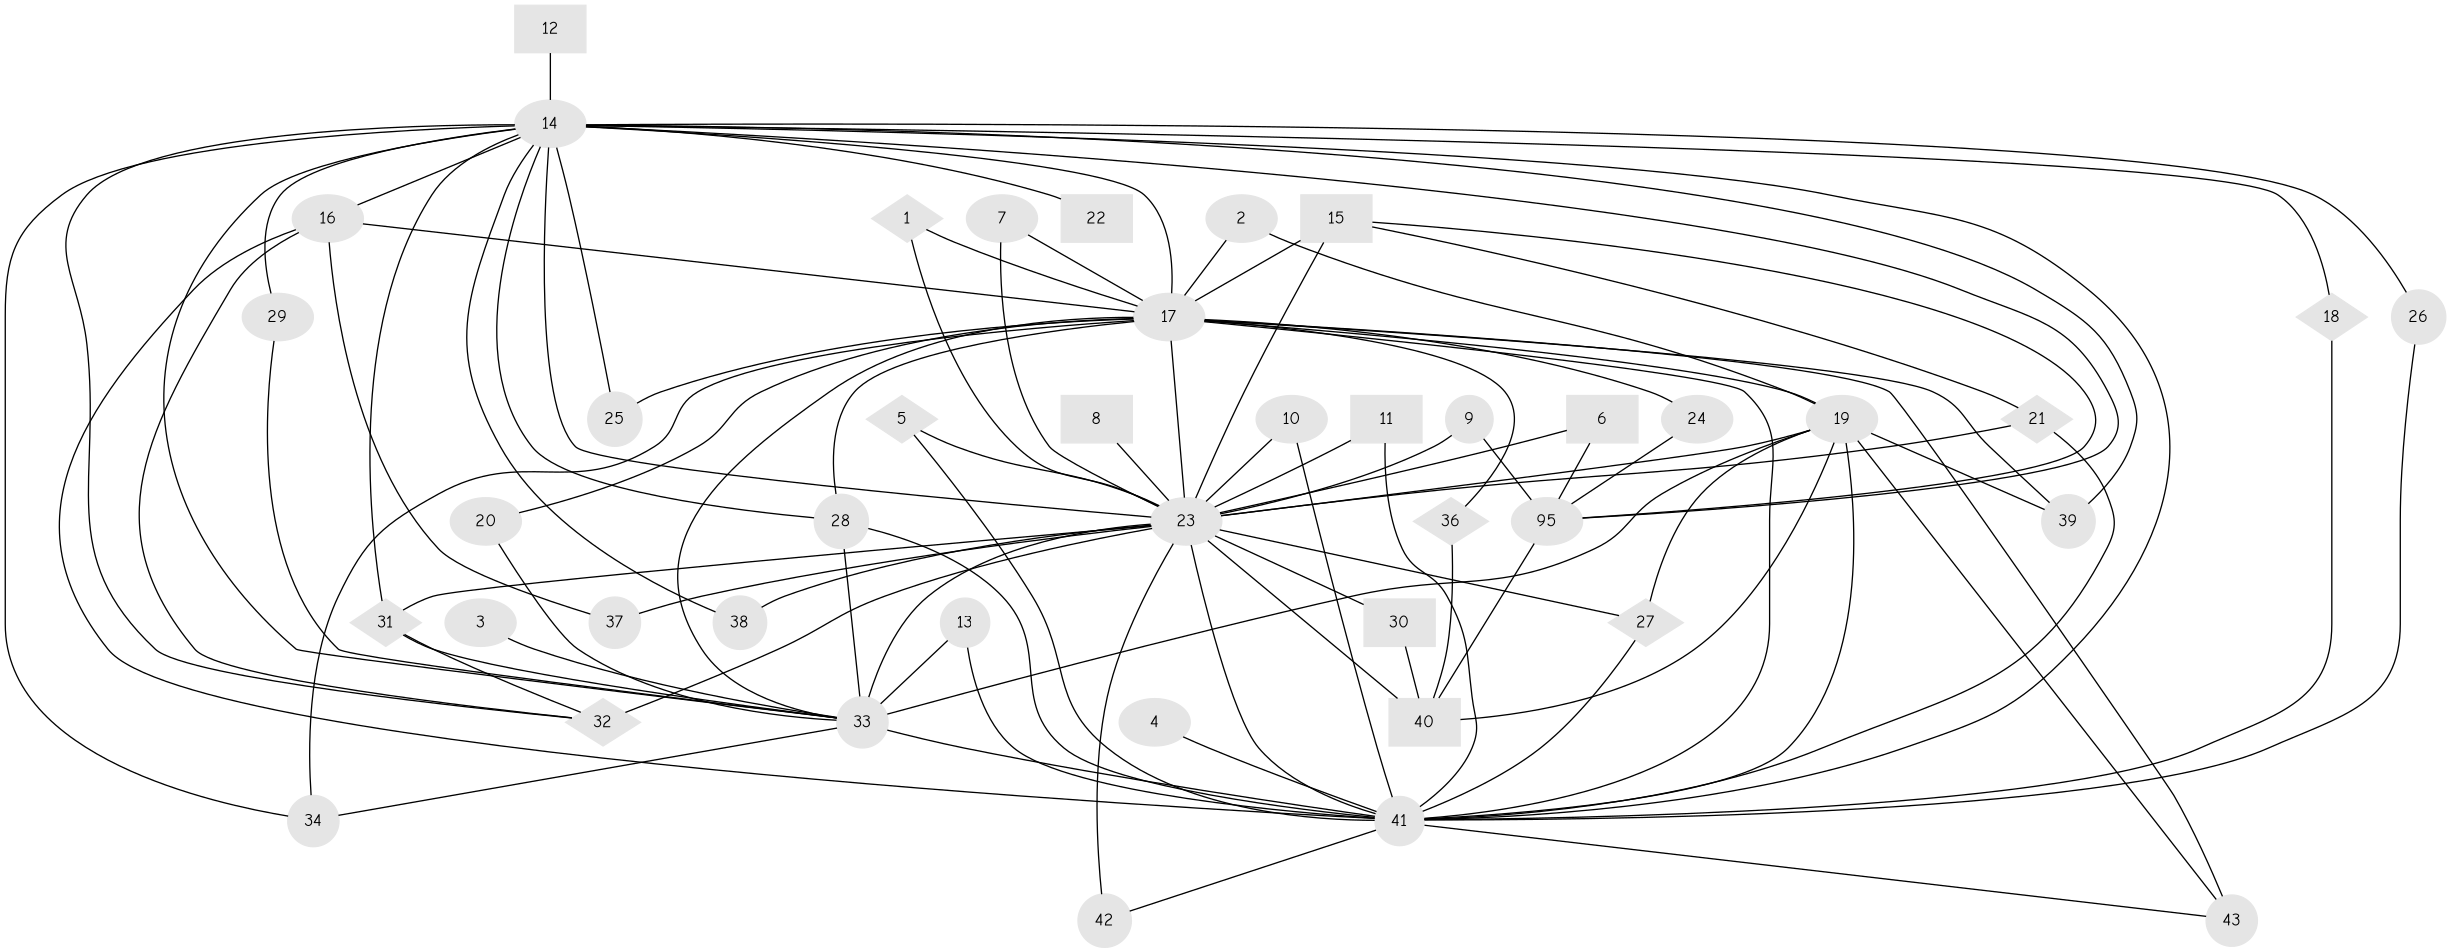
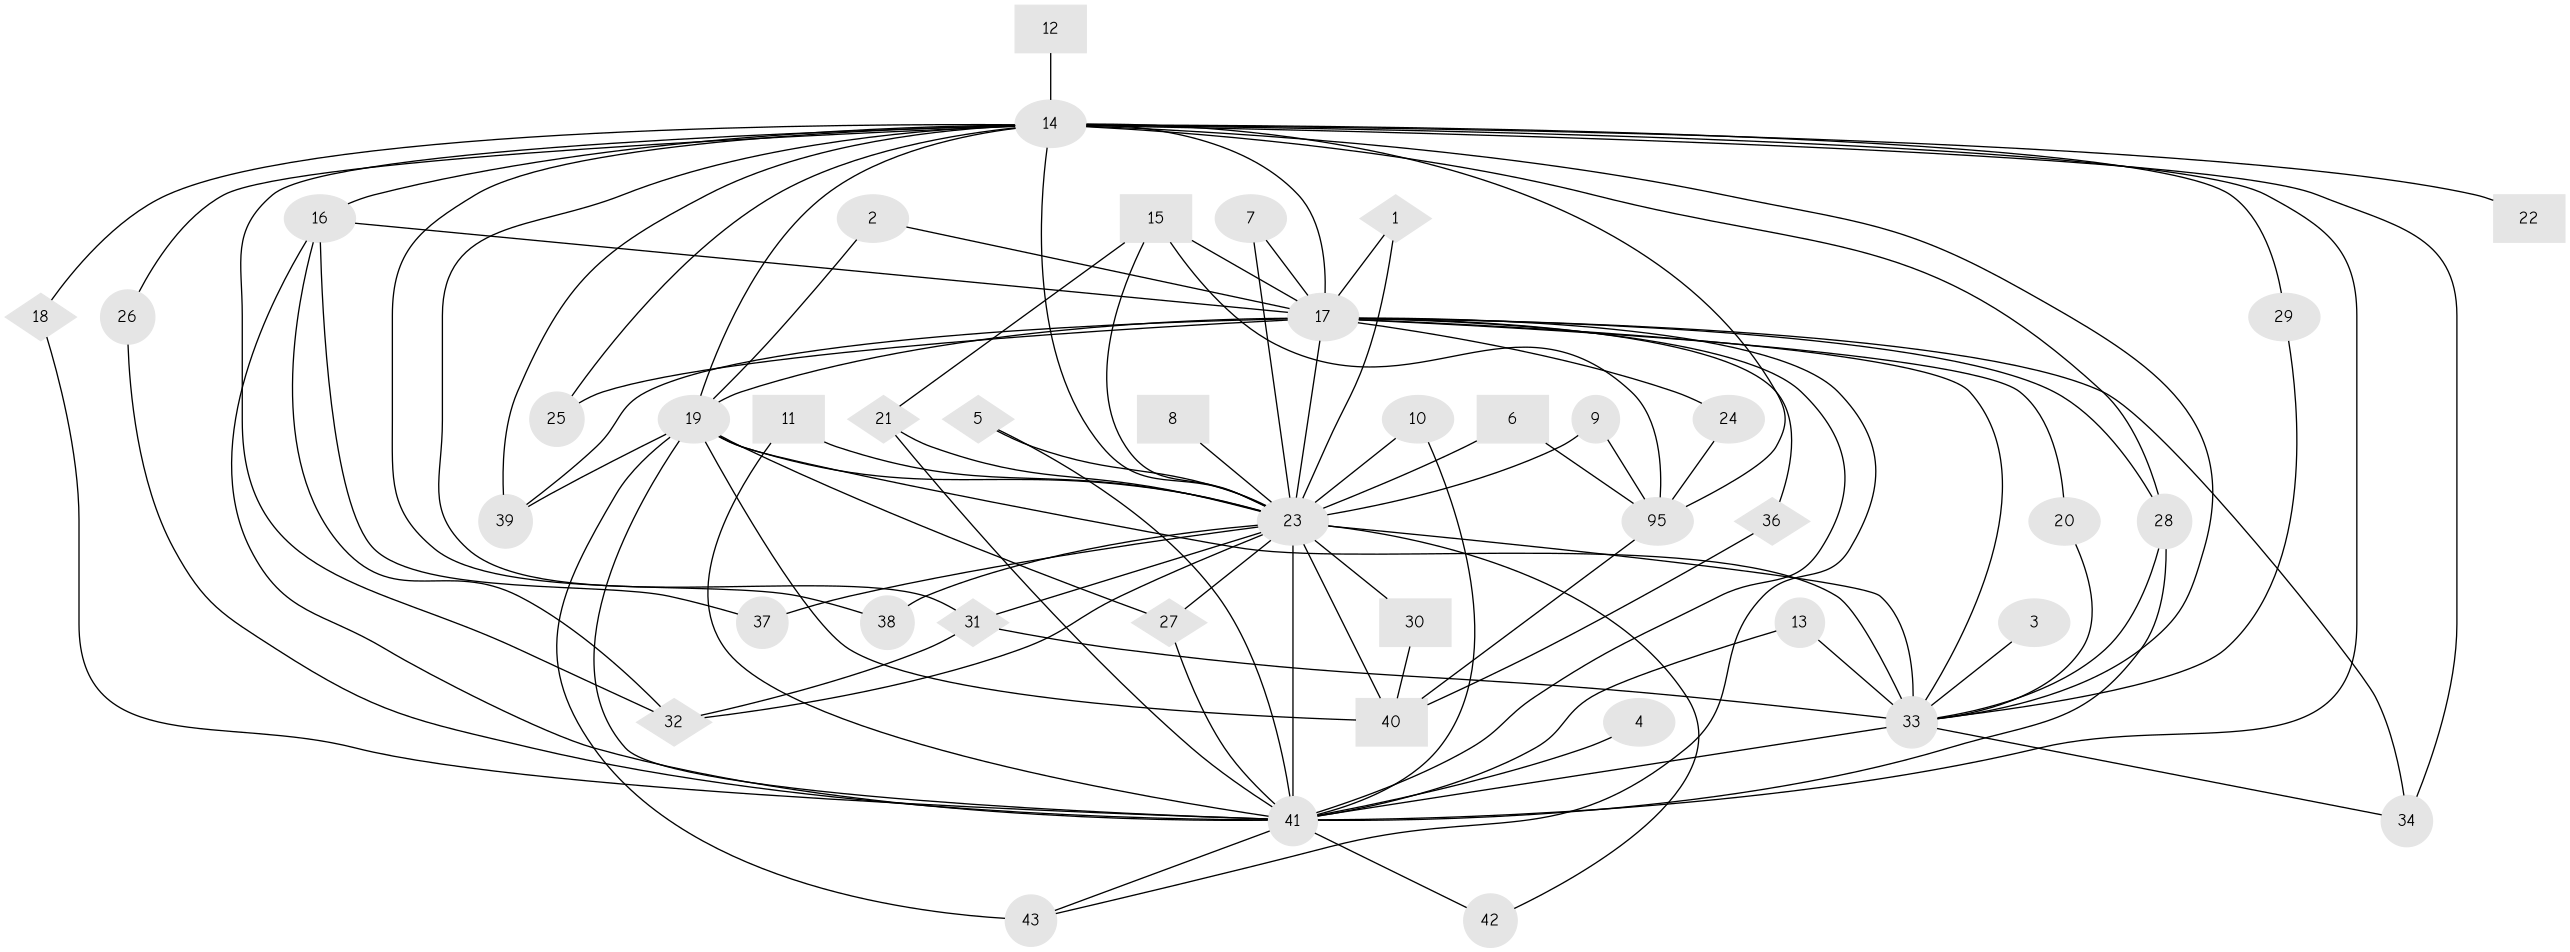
edge "14" -- "19": added
